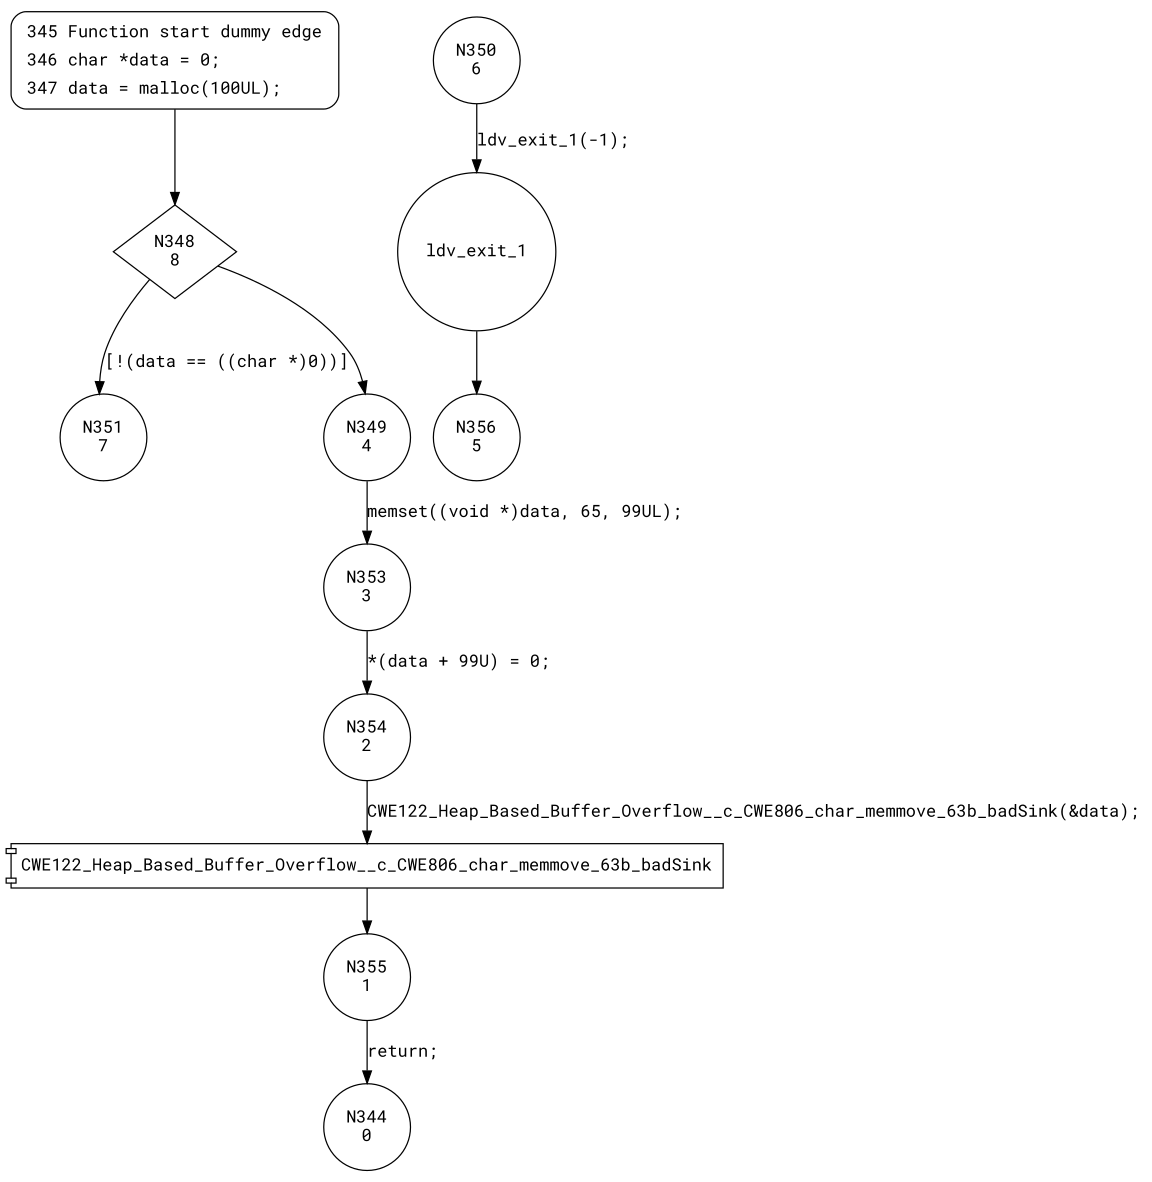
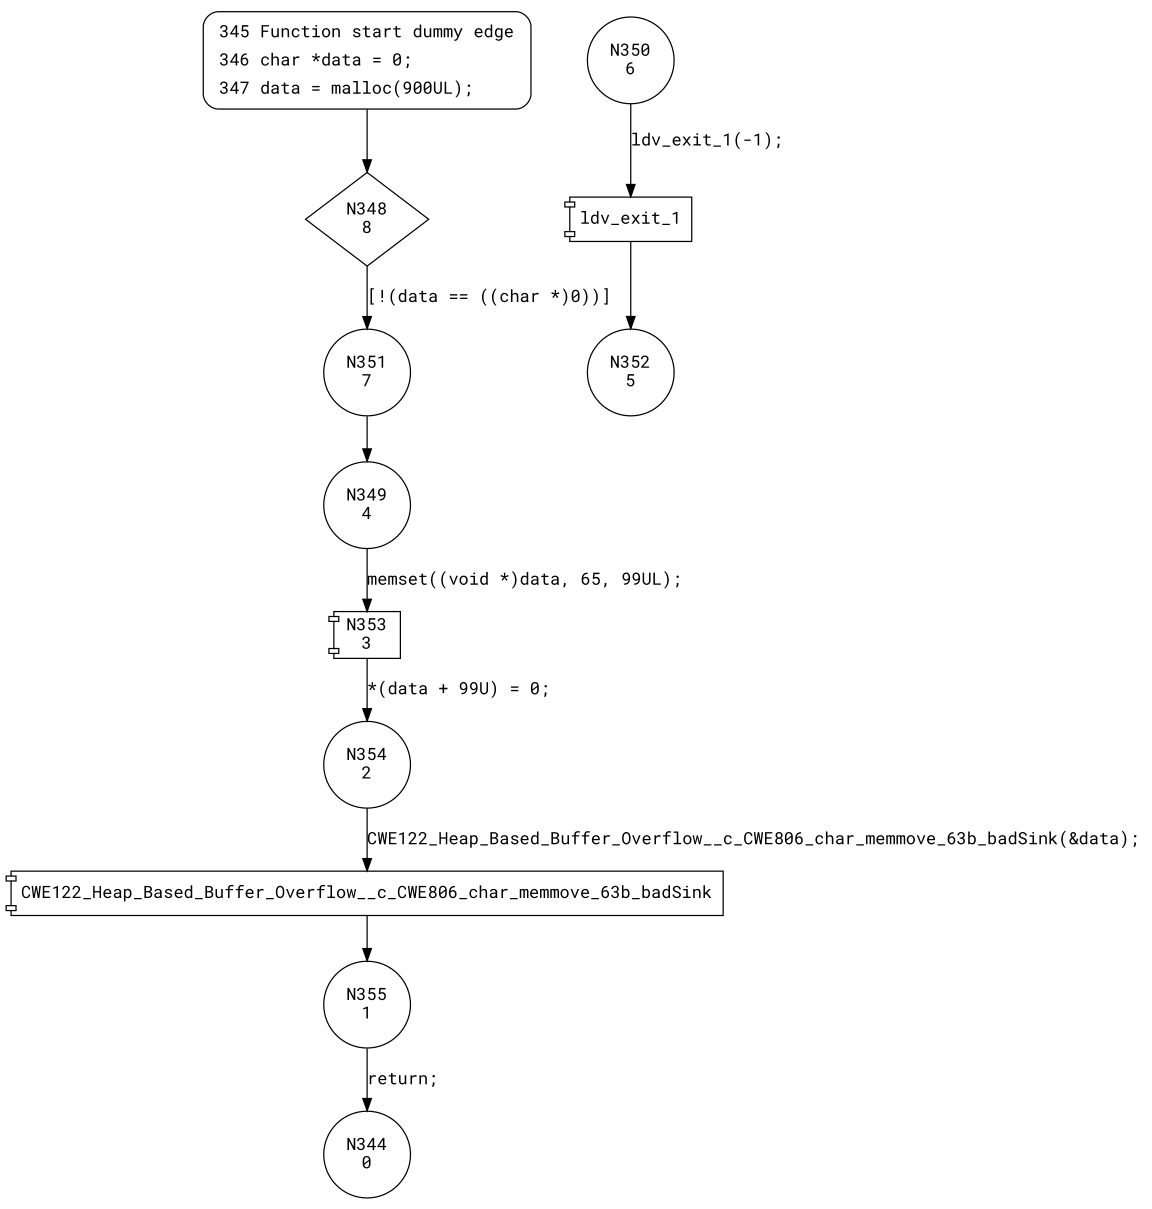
node "345": text "data = malloc(100UL);" -> "data = malloc(900UL);"
node "ldv_exit_1": shape circle -> component
edge "N348 8" -> "N349 4": now "N351 7" -> "N349 4"
node "N356 5": label "N356 5" -> "N352 5"
node "N353 3": shape circle -> component
